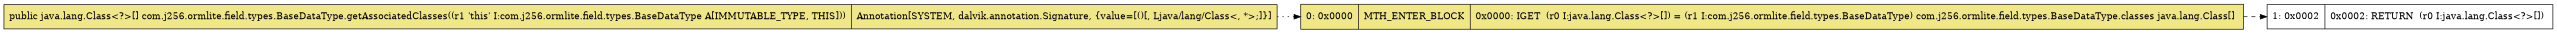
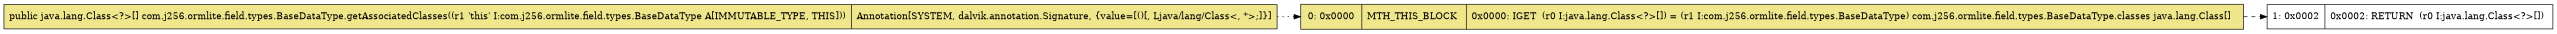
node "0: 0x0000": text "MTH_ENTER_BLOCK" -> "MTH_THIS_BLOCK"
